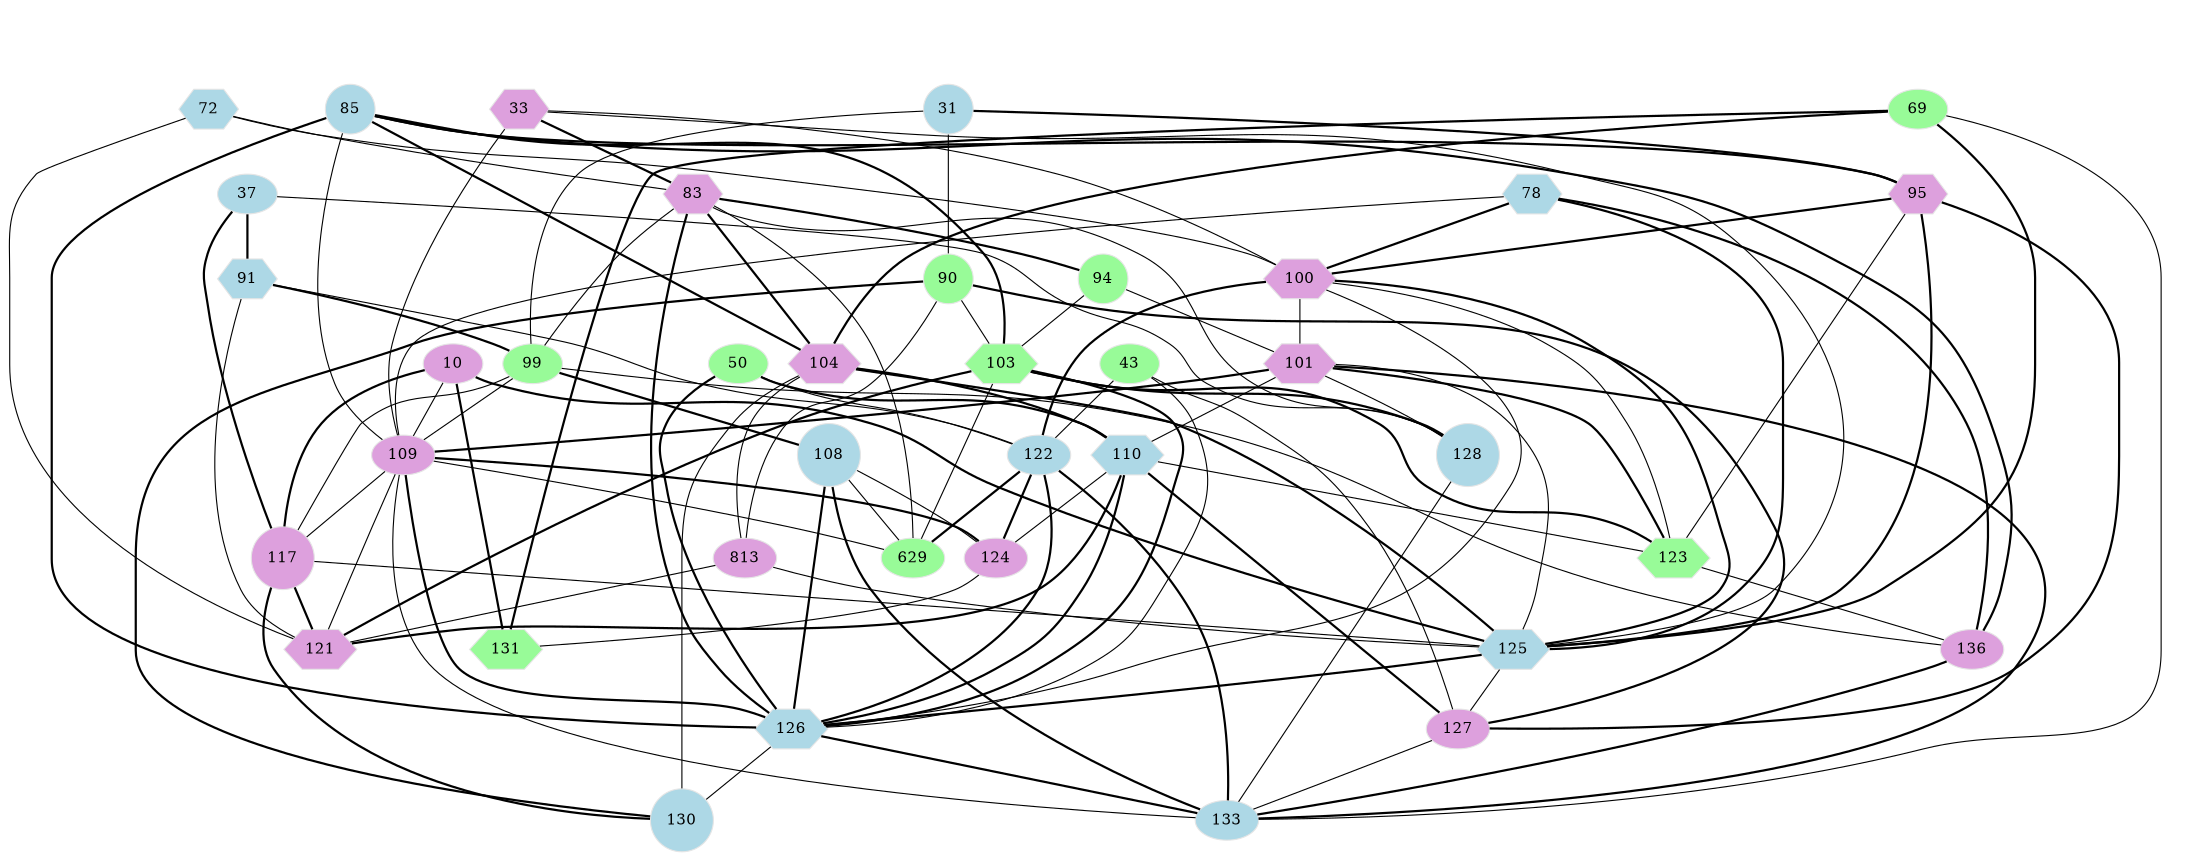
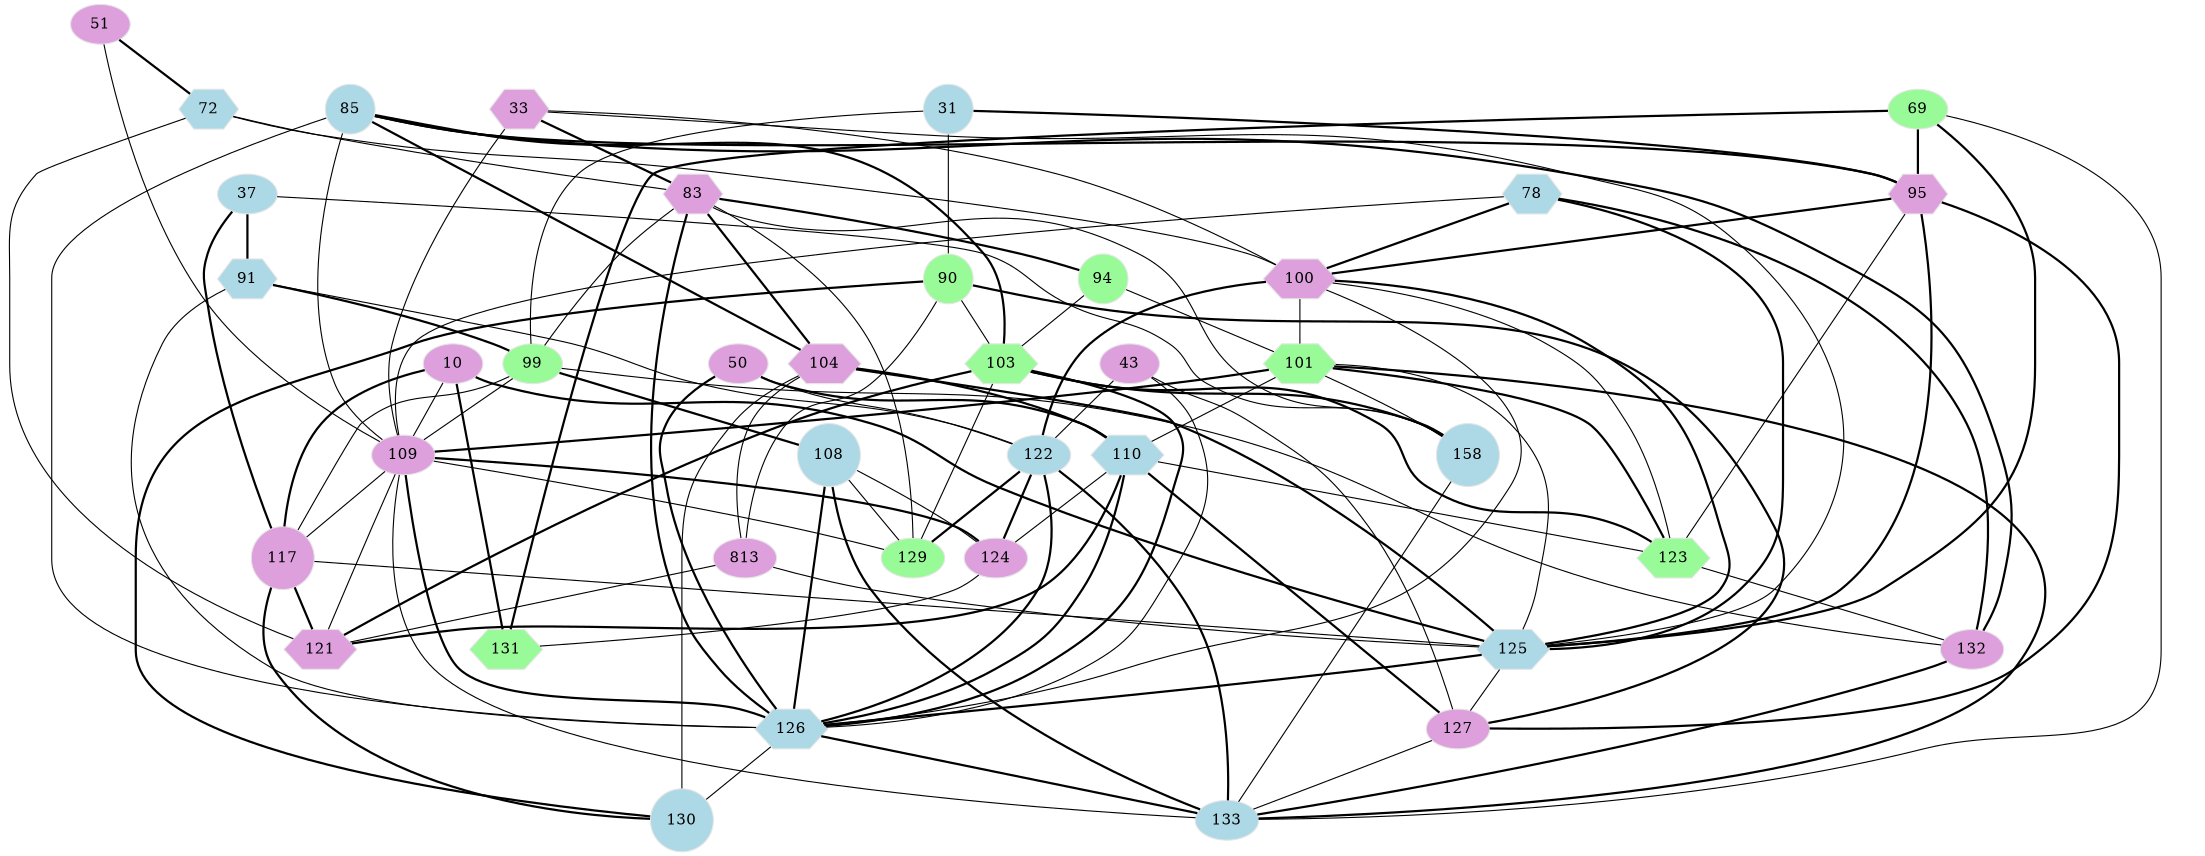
node "51": added
edge "69" -- "104": now "69" -- "95"
node "50": fillcolor palegreen -> plum
node "43": fillcolor palegreen -> plum
node "101": fillcolor plum -> palegreen
node "128": label "128" -> "158"
edge "91" -- "121": now "91" -- "126"
node "629": label "629" -> "129"
edge "85" -- "126": style bold -> solid
node "136": label "136" -> "132"
